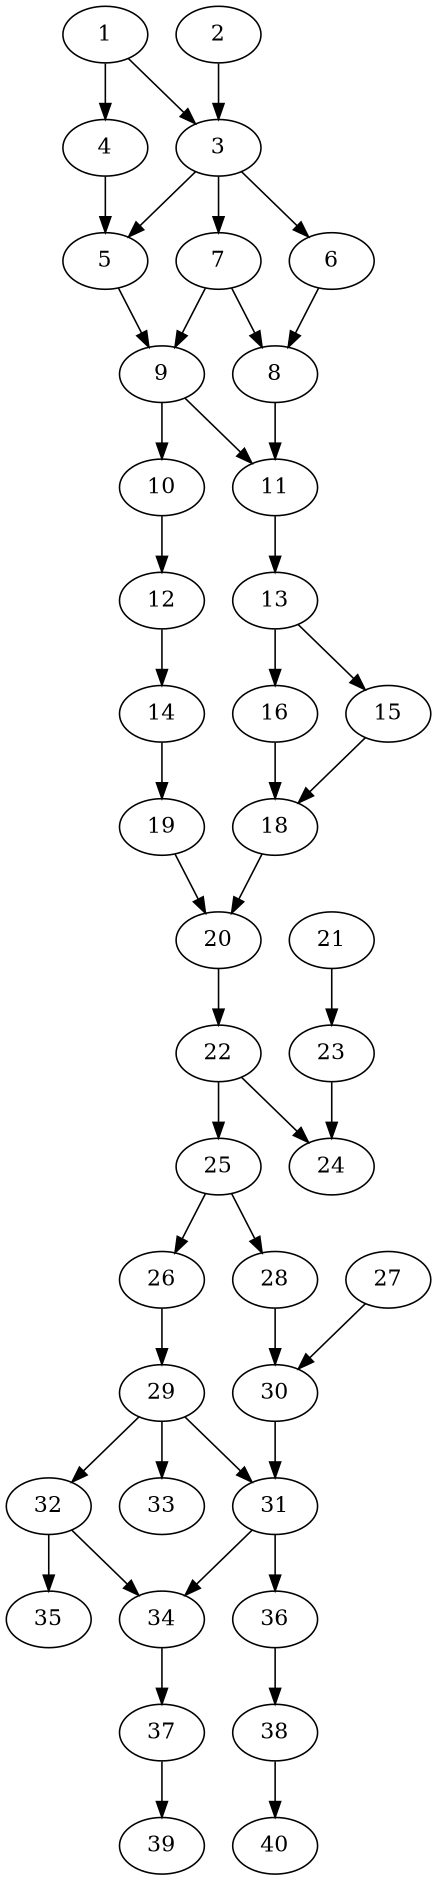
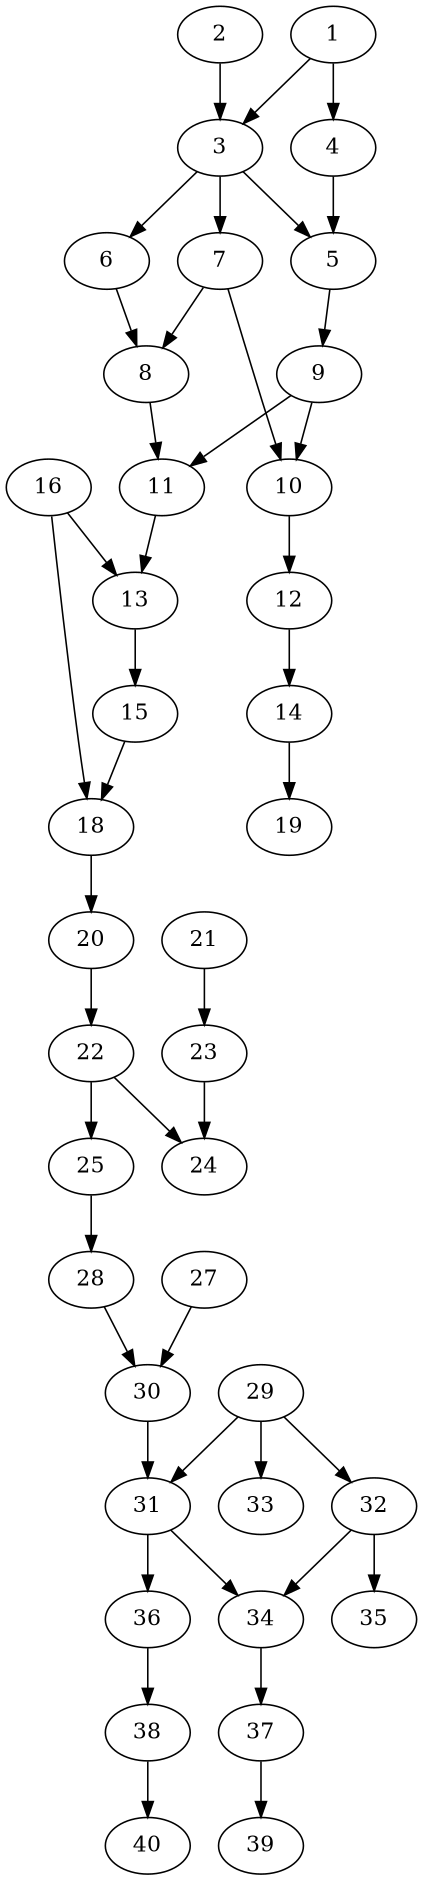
edge "7" -> "9": now "7" -> "10"
edge "13" -> "16": reversed
edge "19" -> "20": removed
node "26": removed
